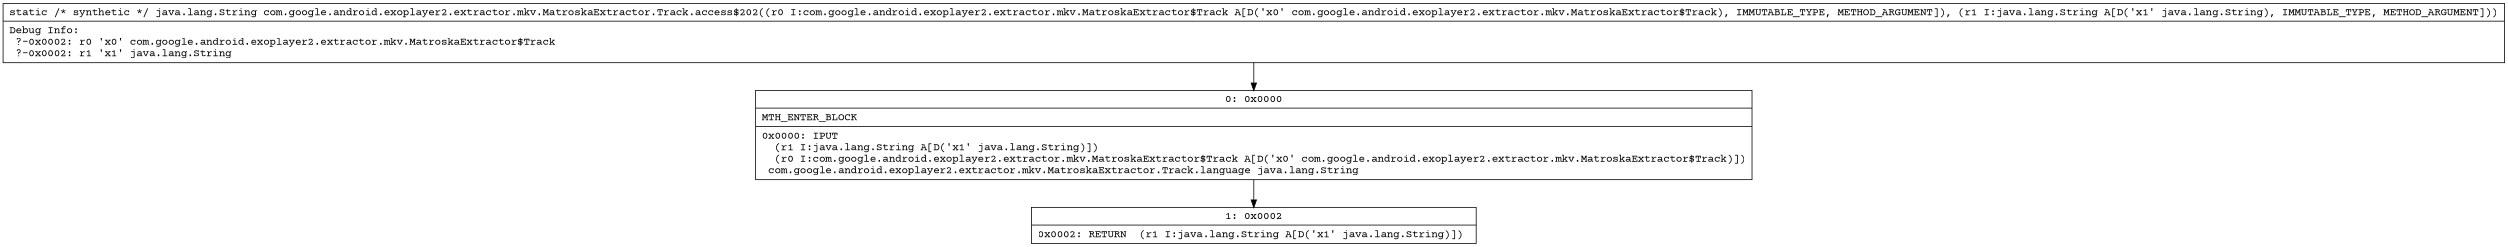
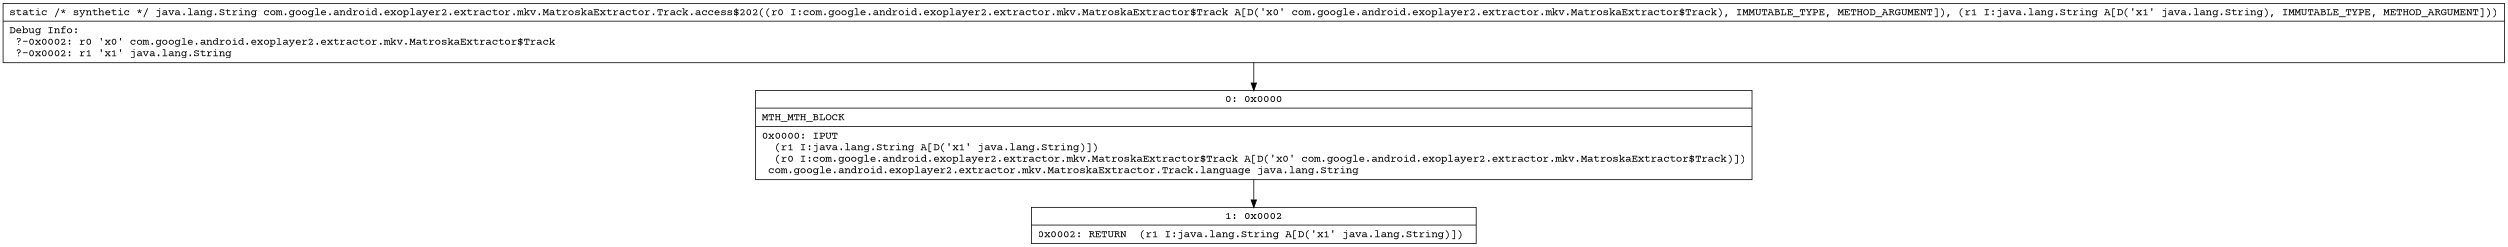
node "0: 0x0000": text "MTH_ENTER_BLOCK" -> "MTH_MTH_BLOCK"
